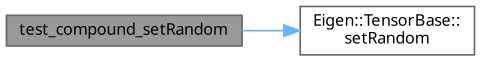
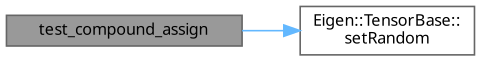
node "test_compound_setRandom": label "test_compound_setRandom" -> "test_compound_assign"
